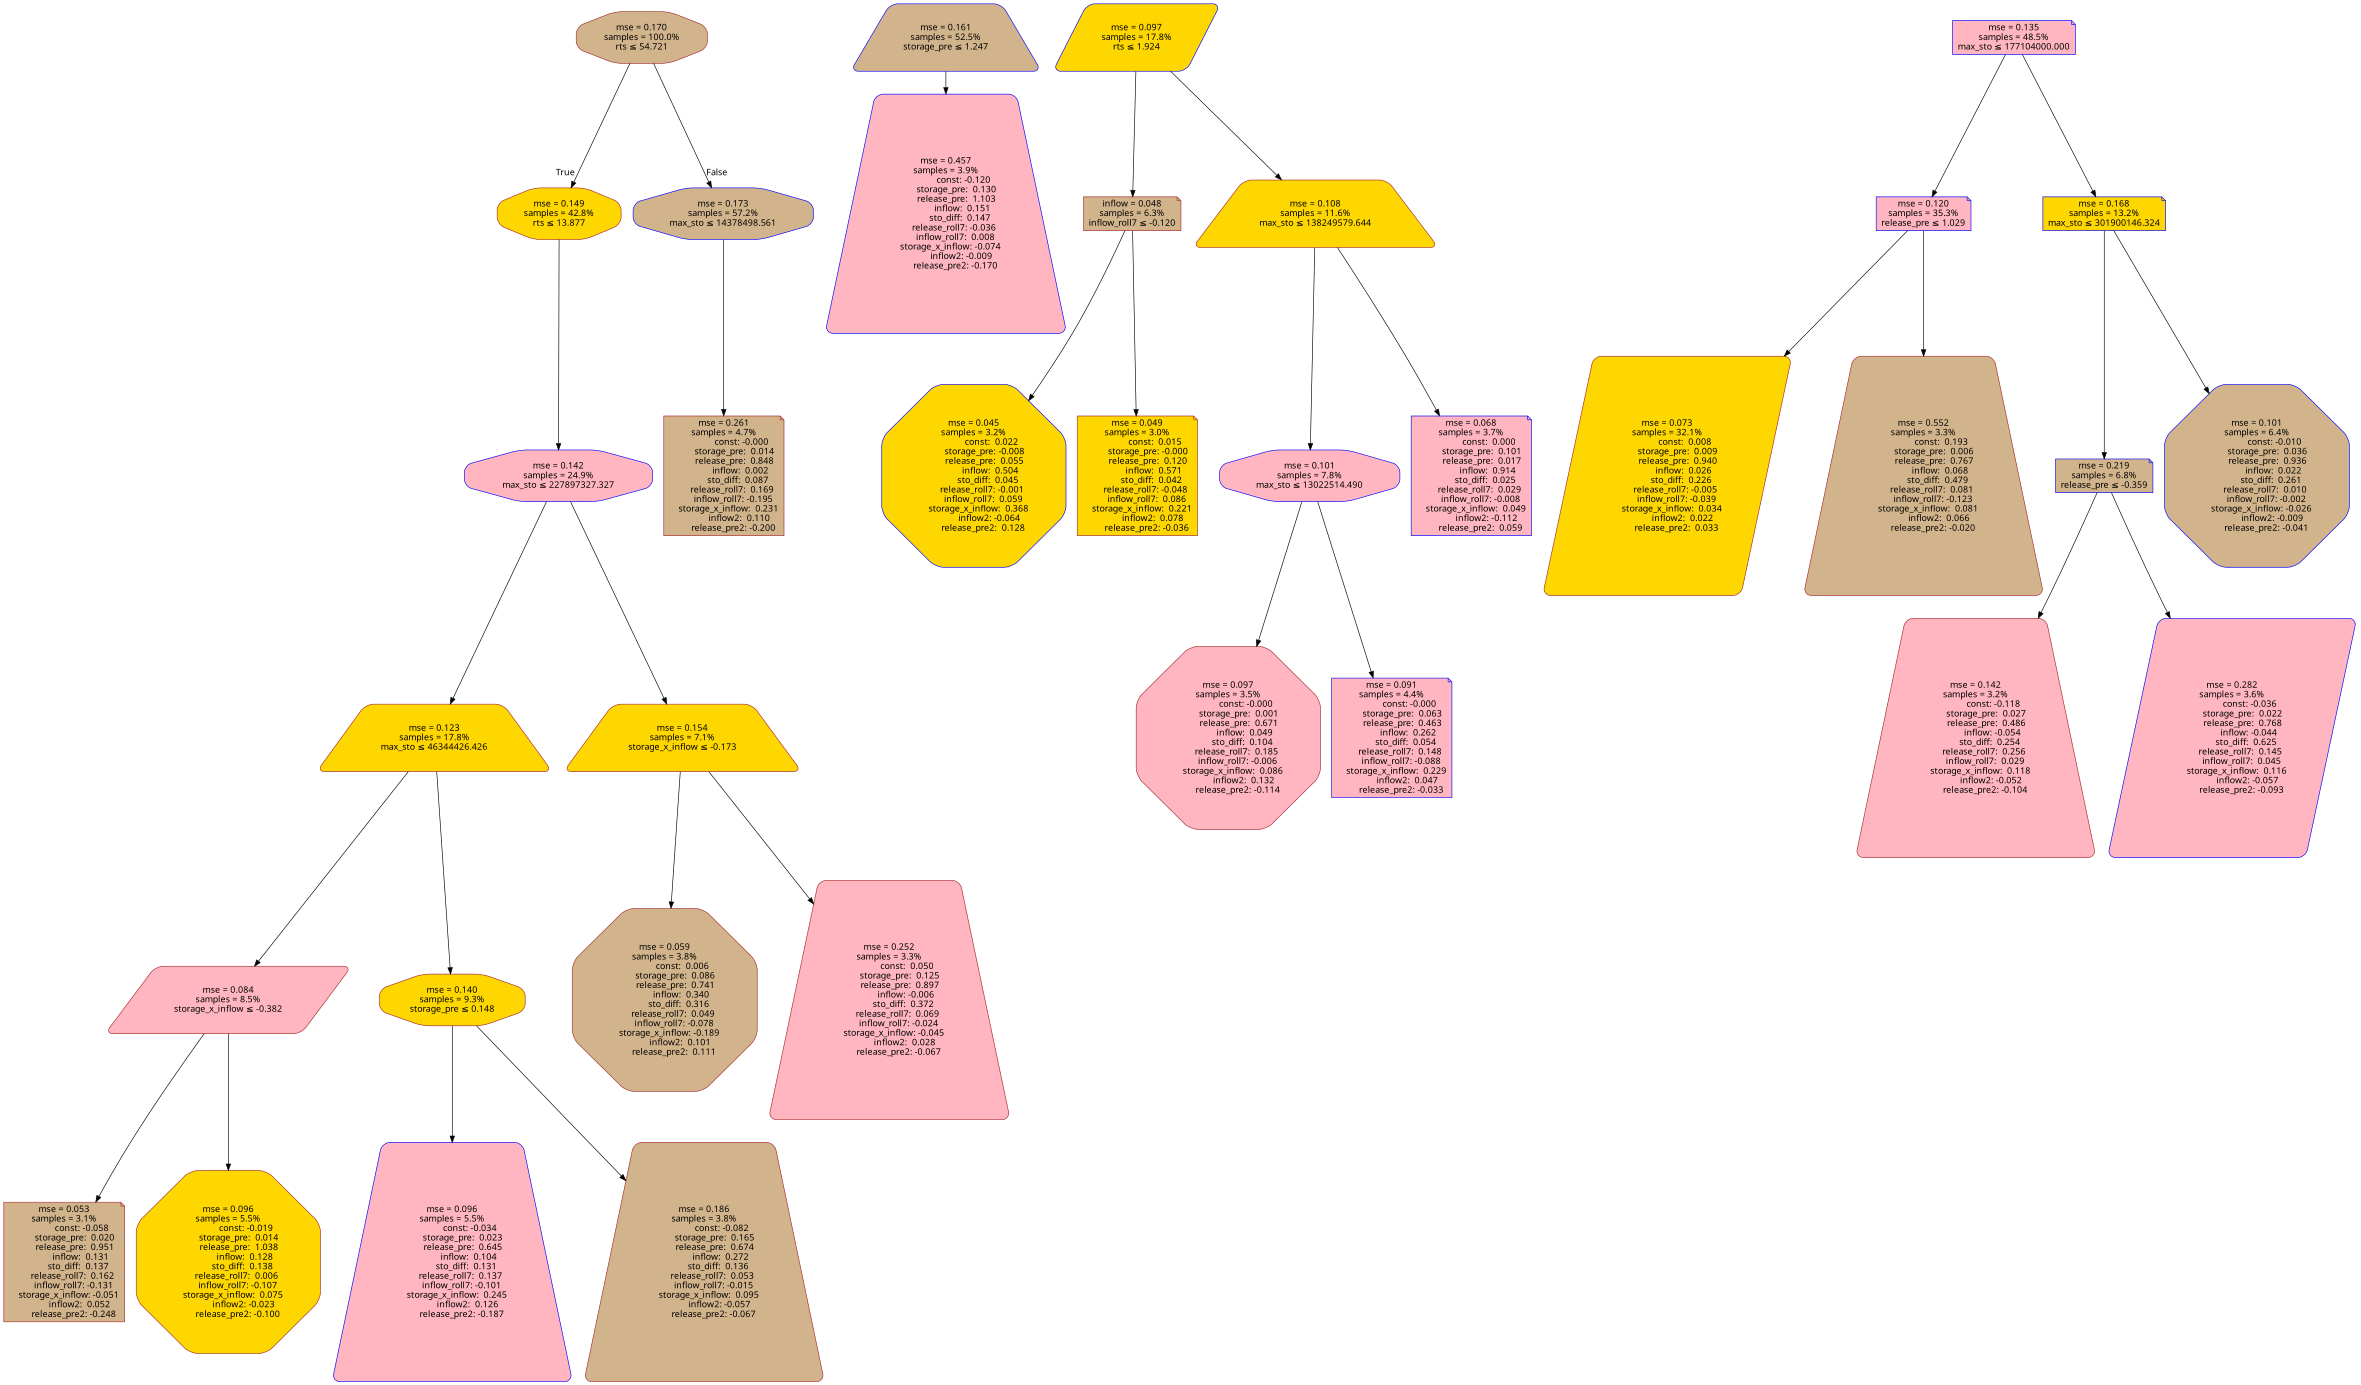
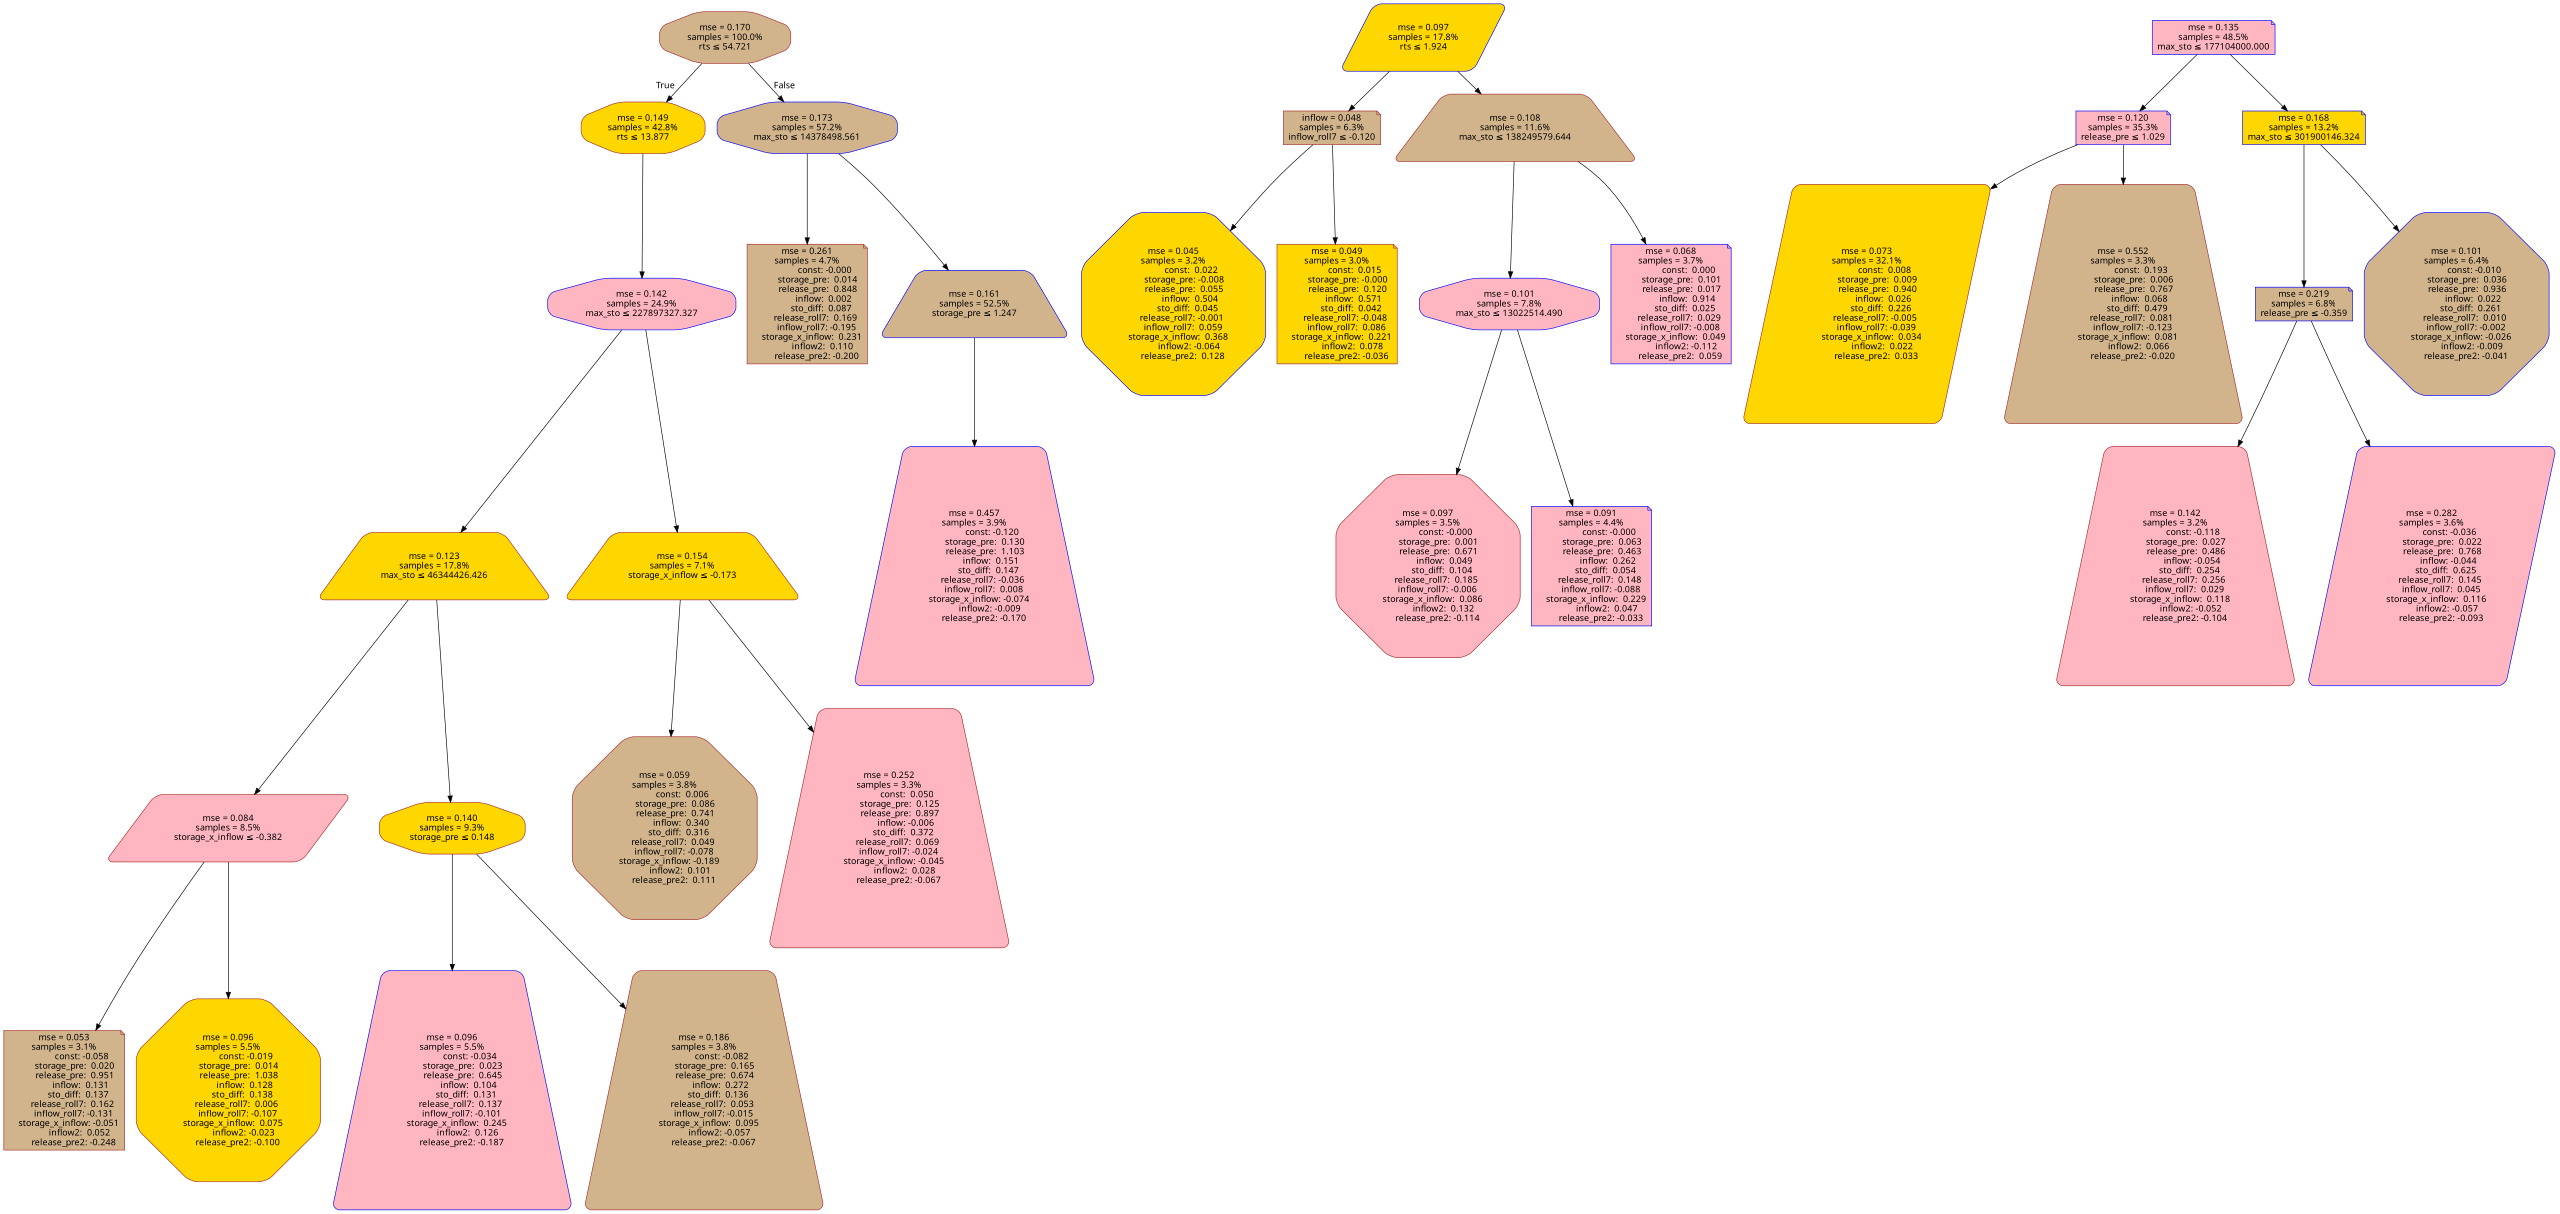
edge "mse = 0.173 samples = 57.2% max_sto ≤ 14378498.561" -> "mse = 0.161 samples = 52.5% storage_pre ≤ 1.247": added
node "mse = 0.108 samples = 11.6% max_sto ≤ 138249579.644": fillcolor gold -> tan
